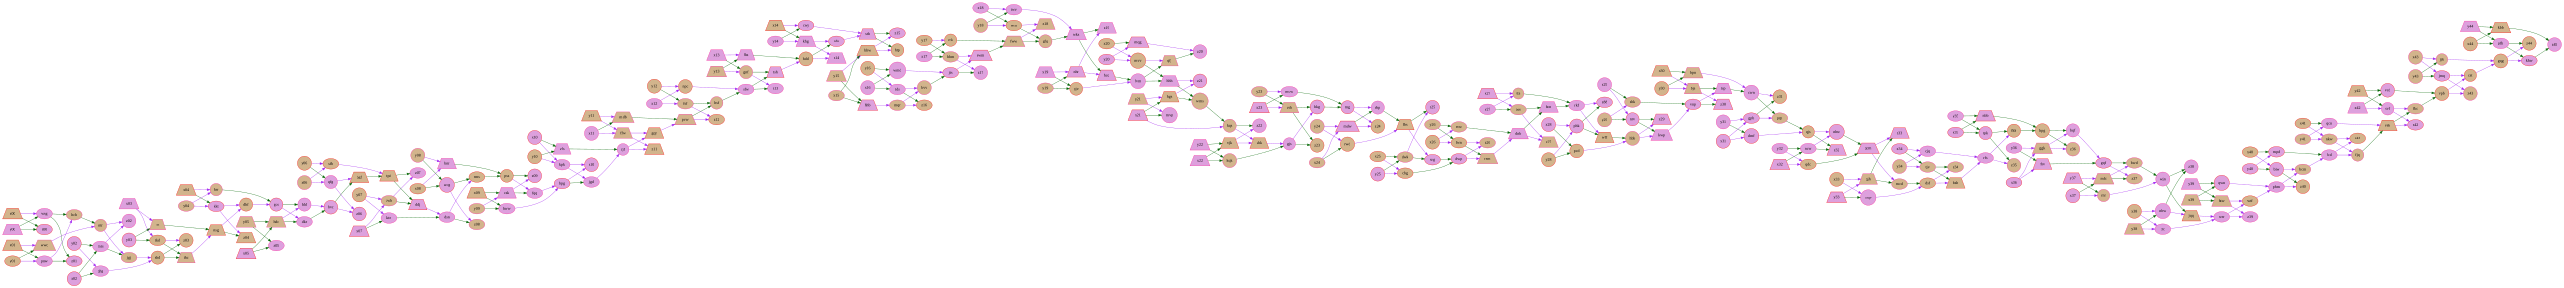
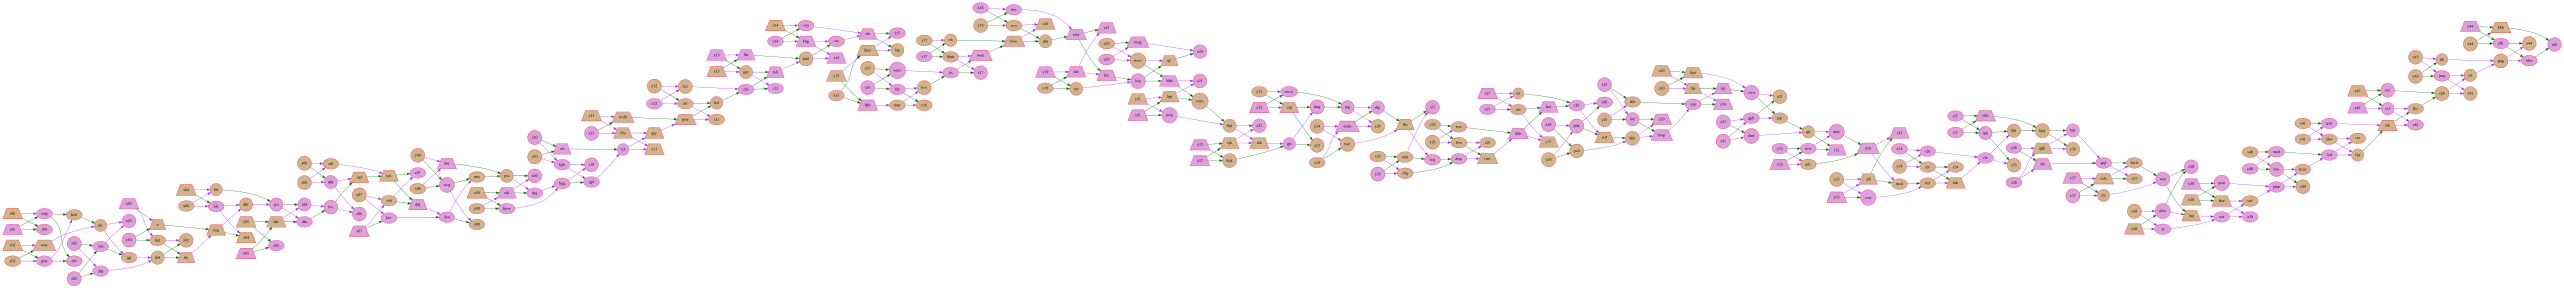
edge "x21" -> "kqs": now "mvp" -> "kqs"
node "z32": color red -> deeppink
